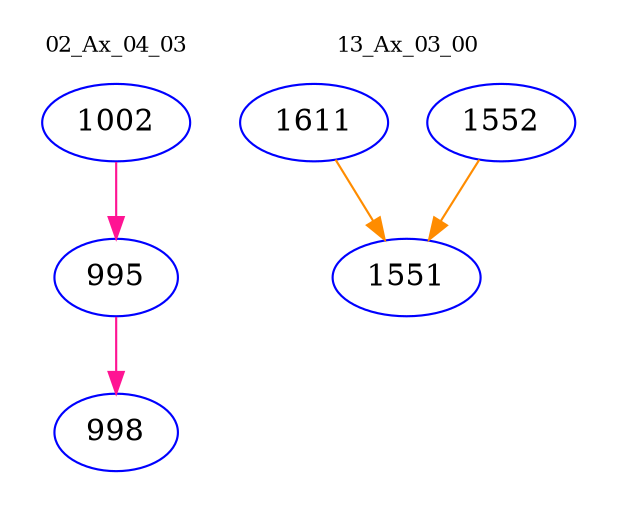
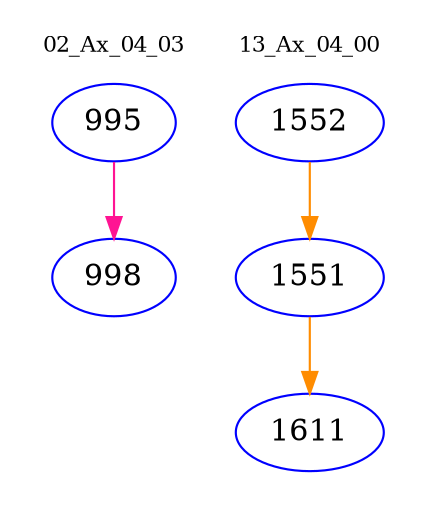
cluster "13_Ax_03_00": label "13_Ax_03_00" -> "13_Ax_04_00"
node "1002": removed
edge "1611" -> "1551": reversed
